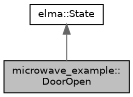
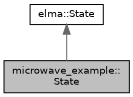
node "microwave_example:: DoorOpen": label "microwave_example:: DoorOpen" -> "microwave_example:: State"
